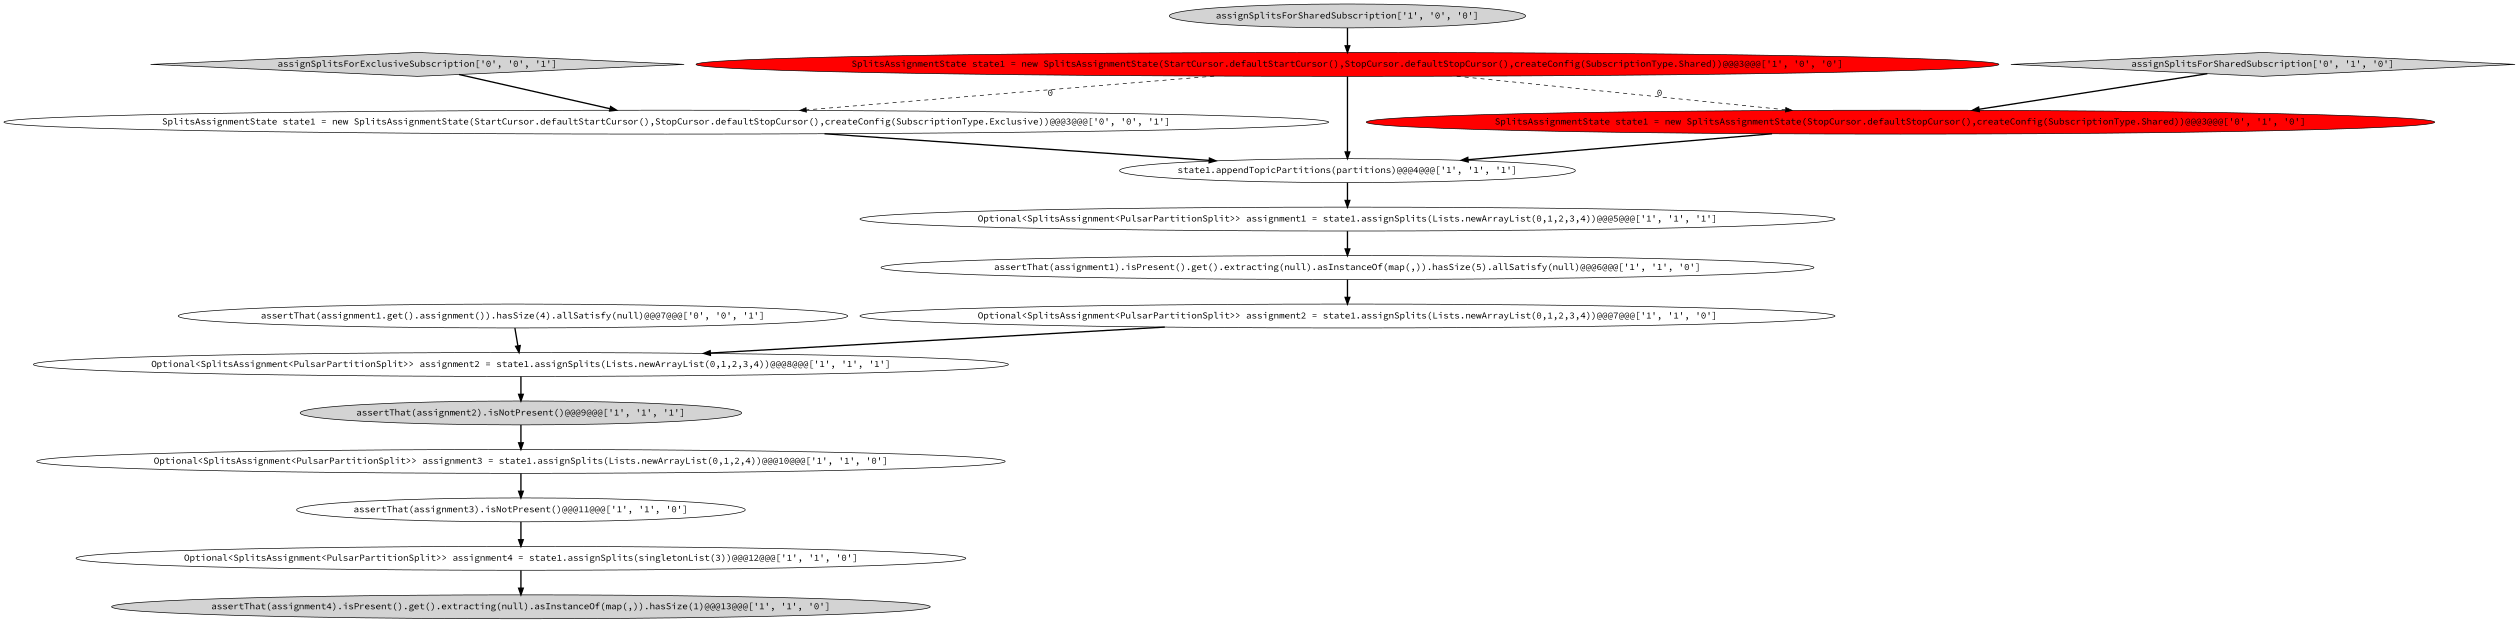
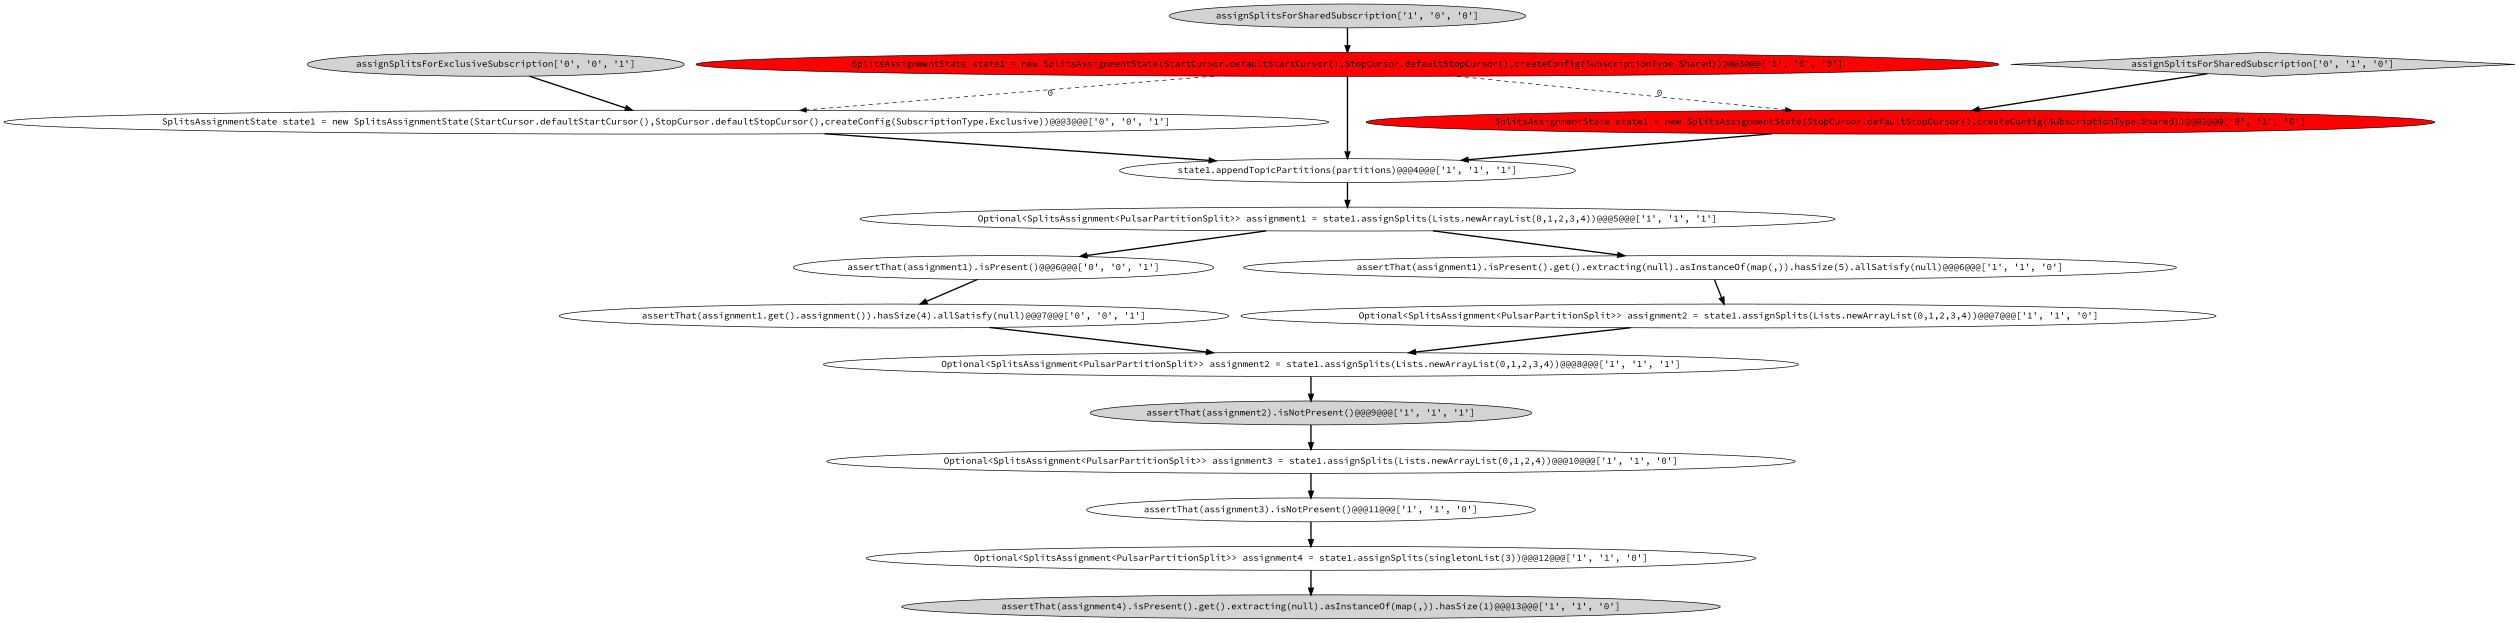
node "assignSplitsForExclusiveSubscription['0', '0', '1']": shape diamond -> ellipse
node "assertThat(assignment1).isPresent()@@@6@@@['0', '0', '1']": added
